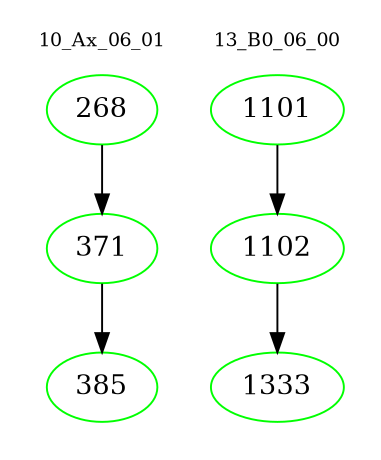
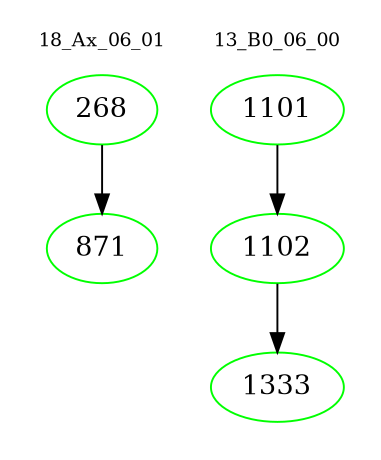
cluster "10_Ax_06_01": label "10_Ax_06_01" -> "18_Ax_06_01"
node "371": label "371" -> "871"
node "385": removed
